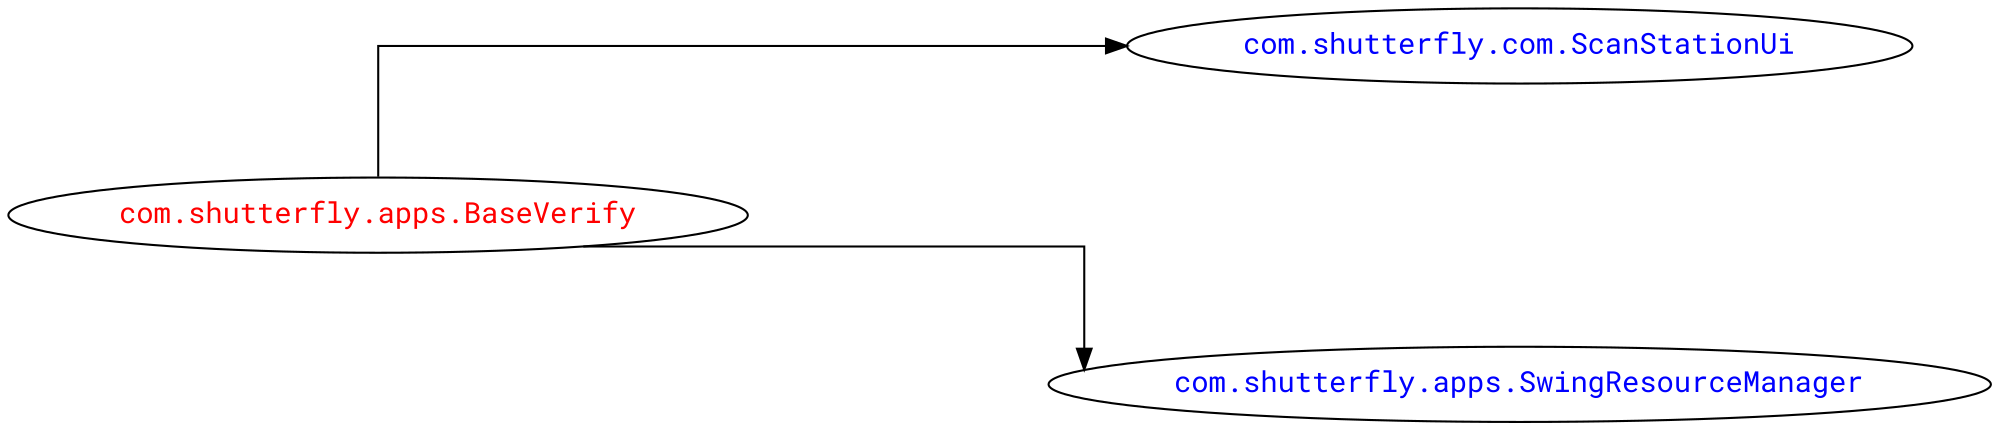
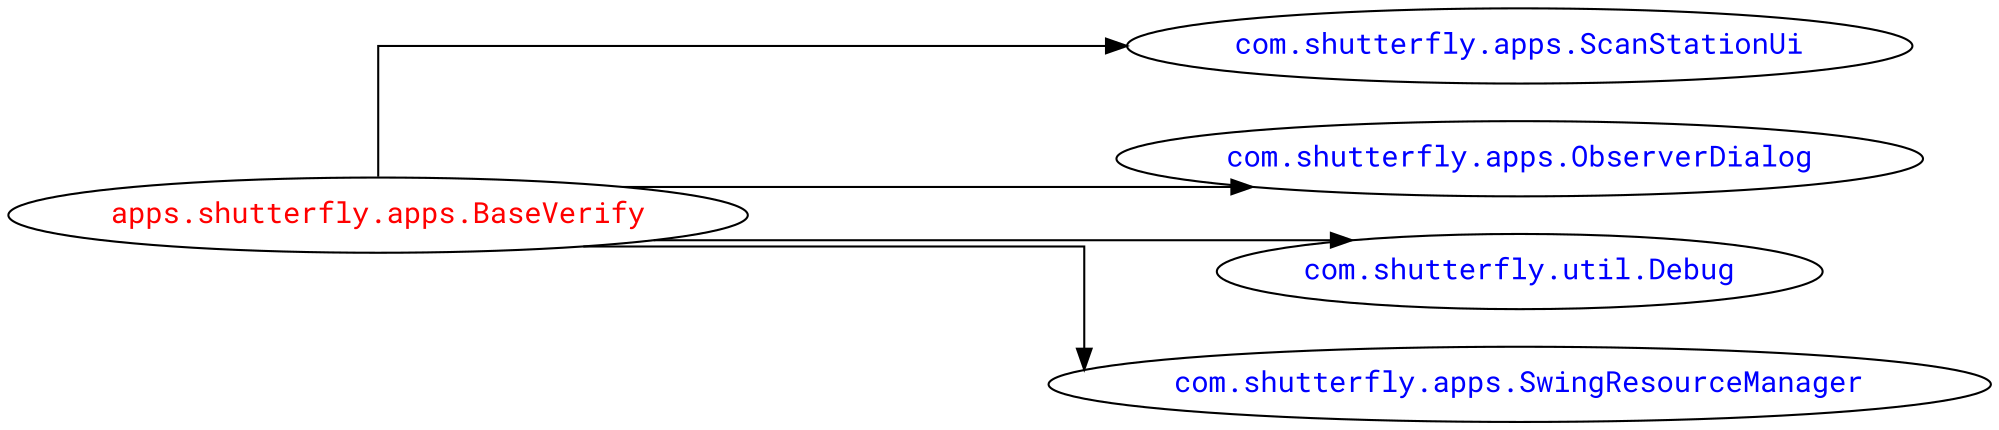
node "com.shutterfly.com.ScanStationUi": label "com.shutterfly.com.ScanStationUi" -> "com.shutterfly.apps.ScanStationUi"
node "com.shutterfly.apps.ObserverDialog": added
node "com.shutterfly.apps.BaseVerify": label "com.shutterfly.apps.BaseVerify" -> "apps.shutterfly.apps.BaseVerify"
node "com.shutterfly.util.Debug": added
